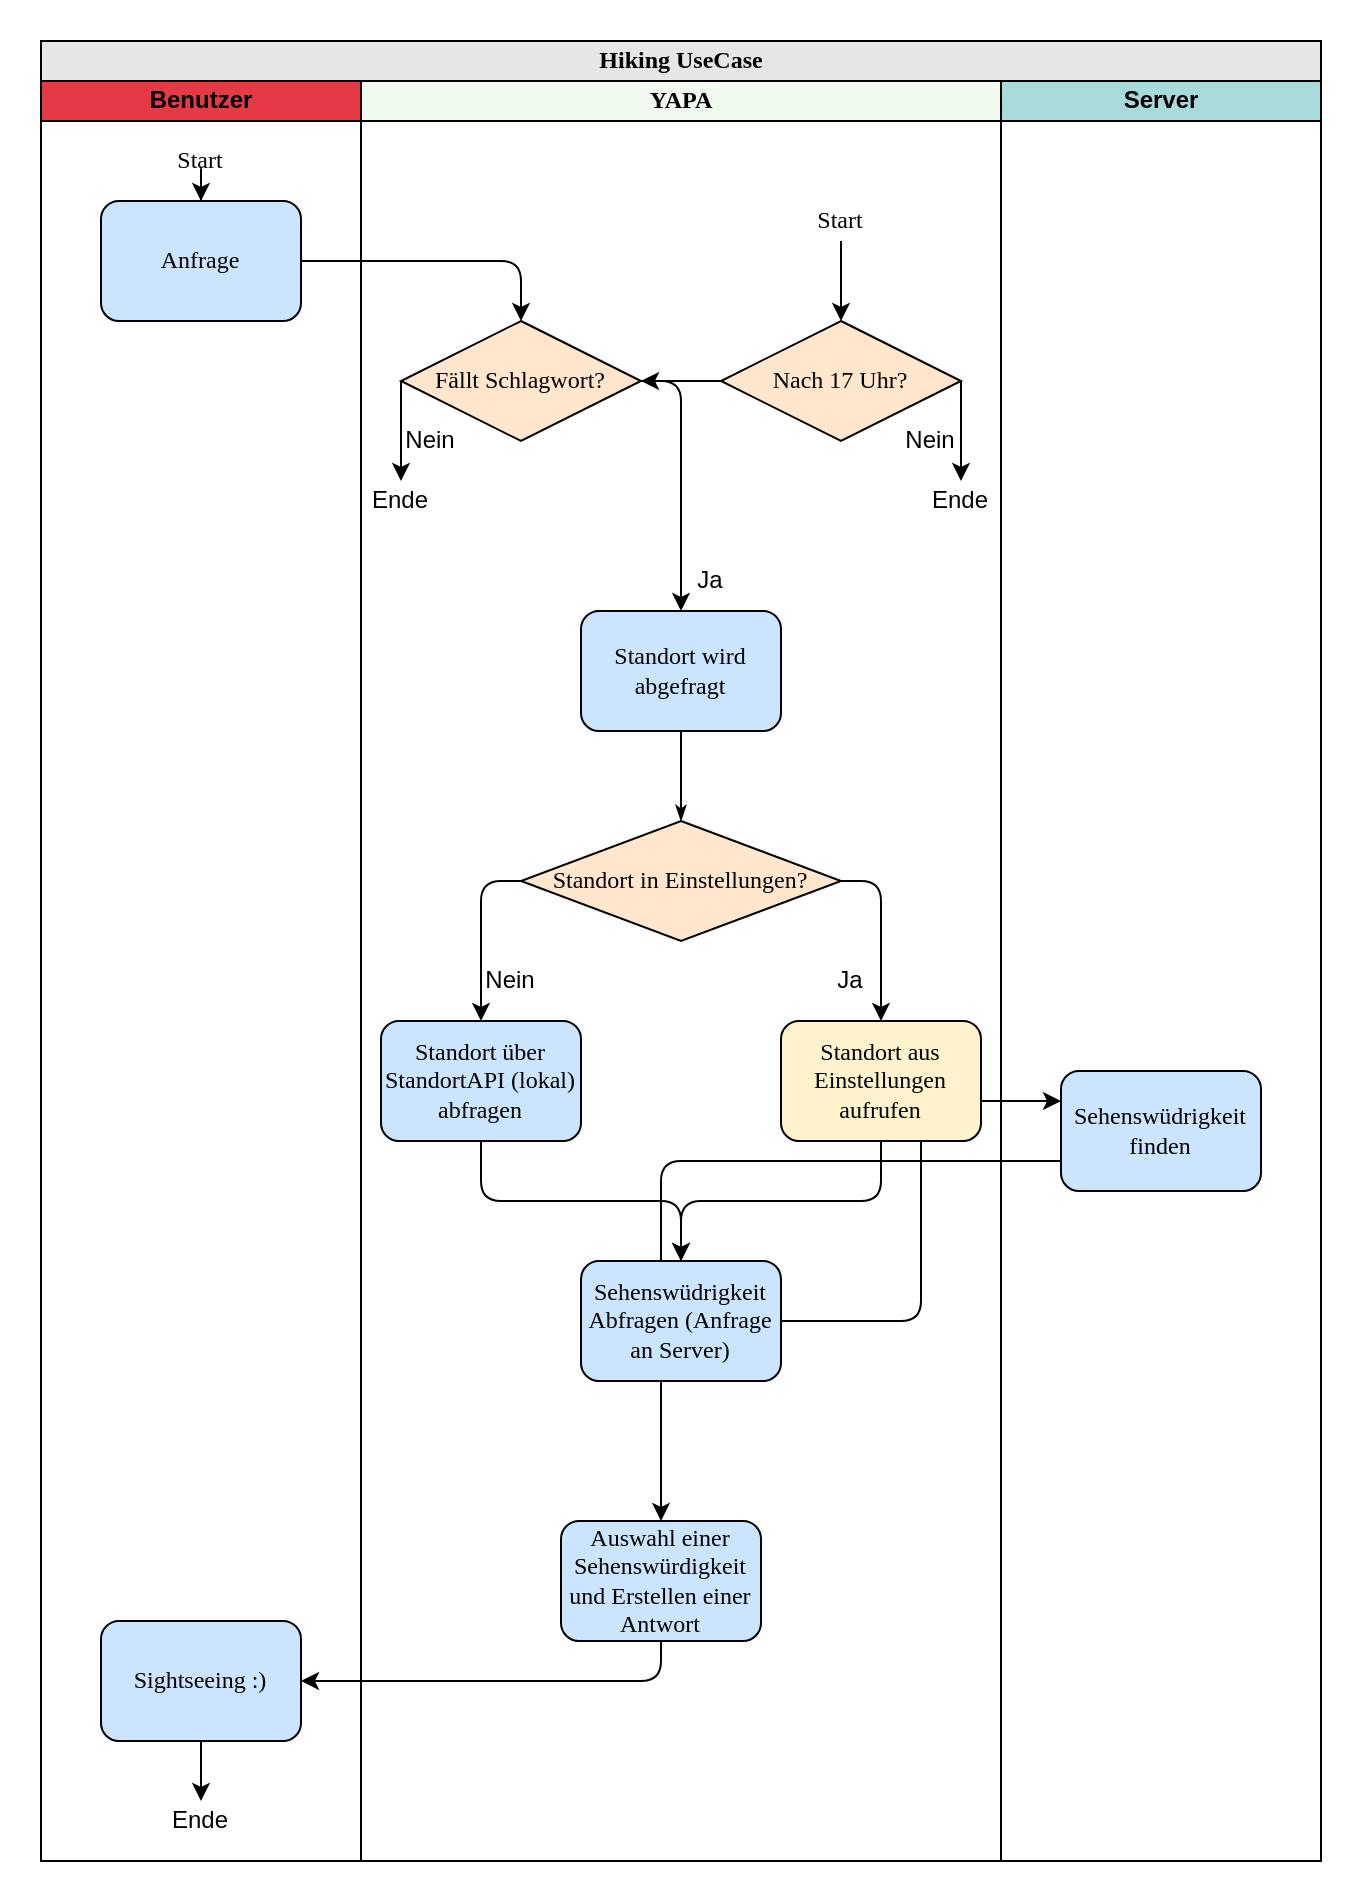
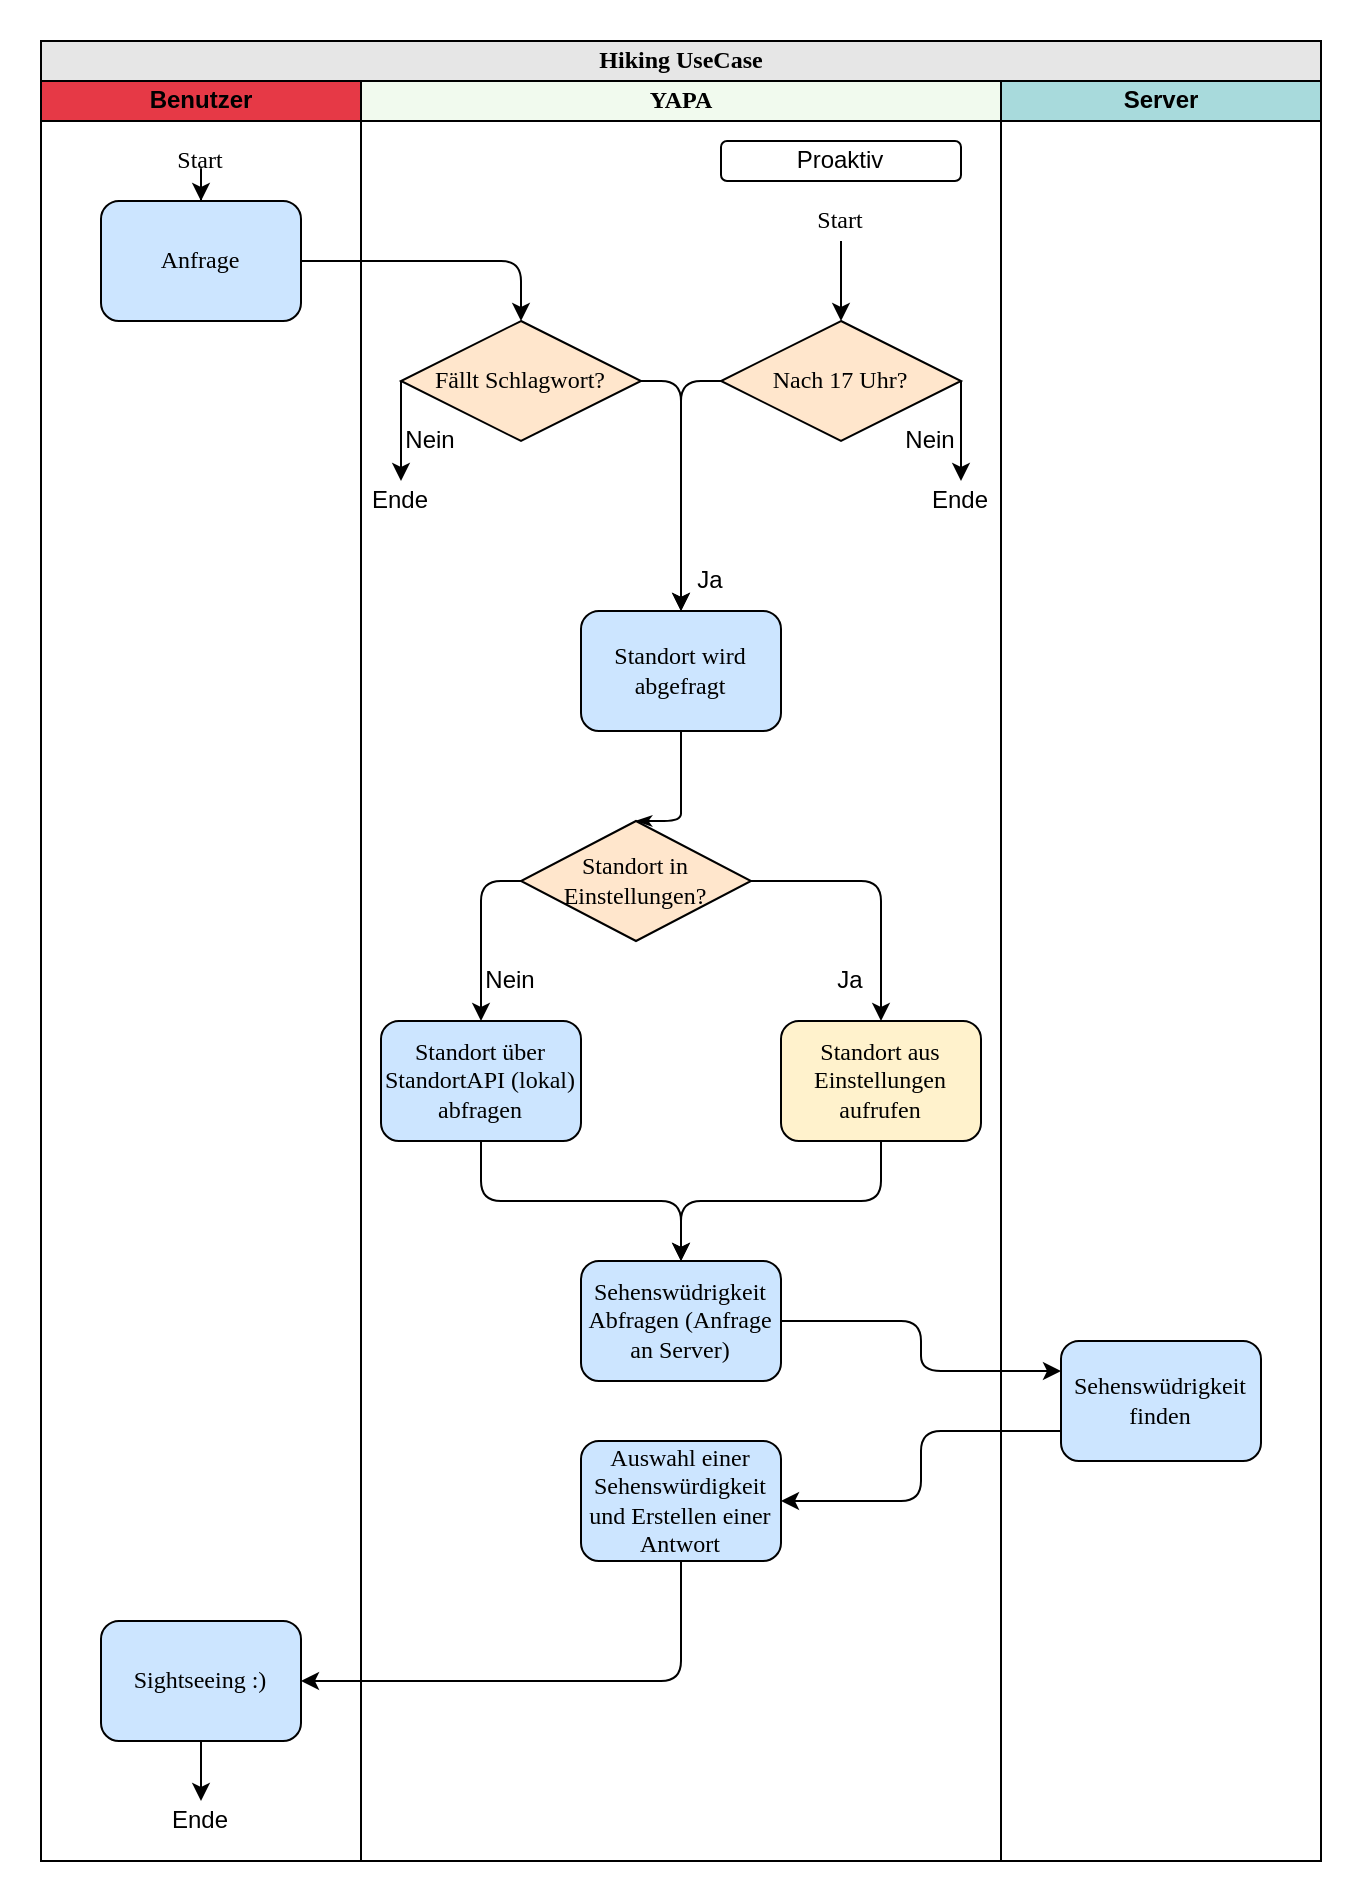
node "Proaktiv": added
edge "Nach 17 Uhr?" -> "Fällt Schlagwort?": now "Nach 17 Uhr?" -> "Standort wird abgefragt"
node "Standort in Einstellungen?": size 320x120 -> 230x120
node "Sehenswüdrigkeit finden": moved (1161, 1131) -> (1161, 1401)
node "Auswahl einer Sehenswürdigkeit und Erstellen einer Antwort": moved (661, 1581) -> (681, 1501)
